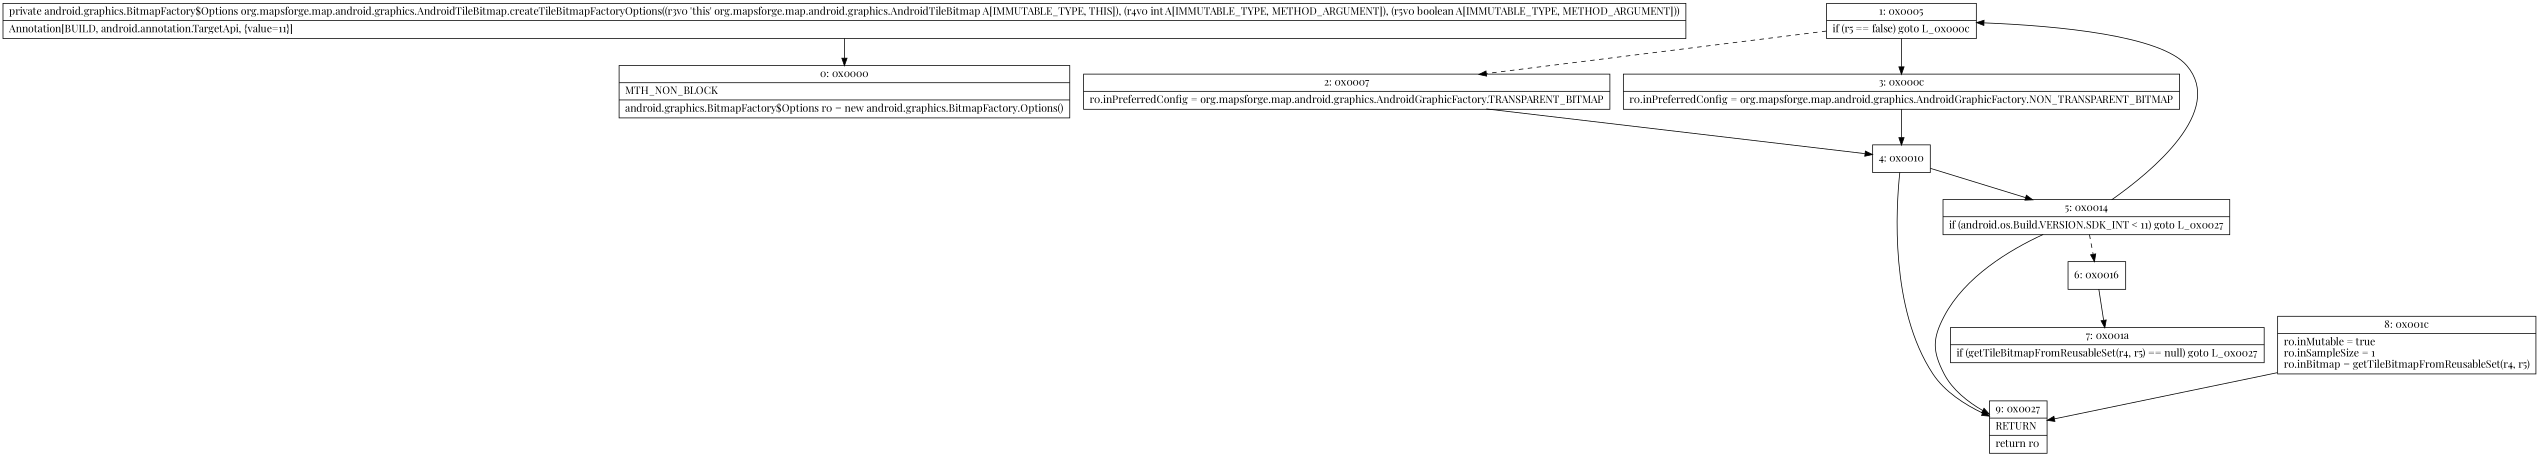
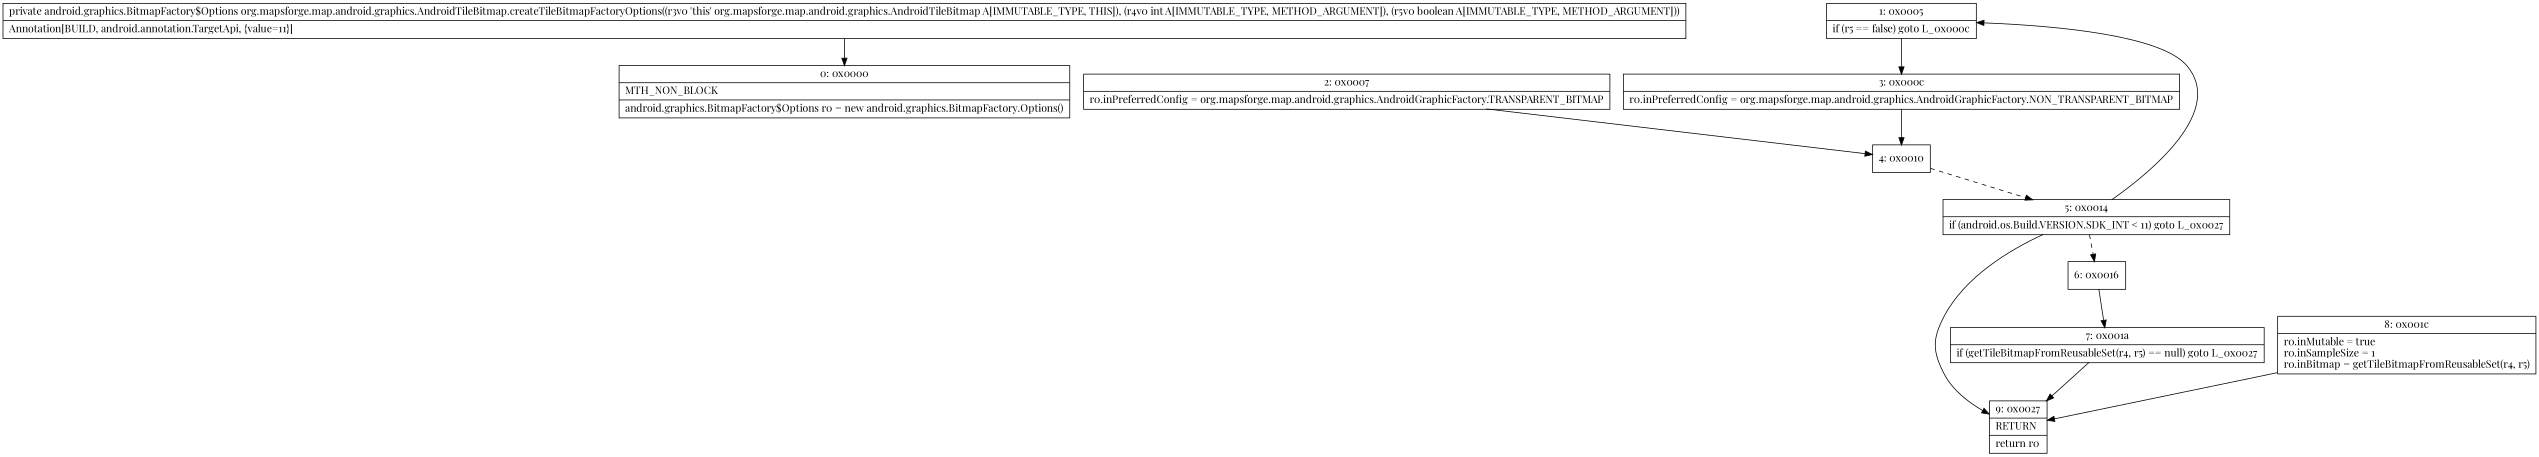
edge "1: 0x0005" -> "2: 0x0007": removed
edge "4: 0x0010" -> "5: 0x0014": style solid -> dashed
edge "4: 0x0010" -> "9: 0x0027": now "7: 0x001a" -> "9: 0x0027"
